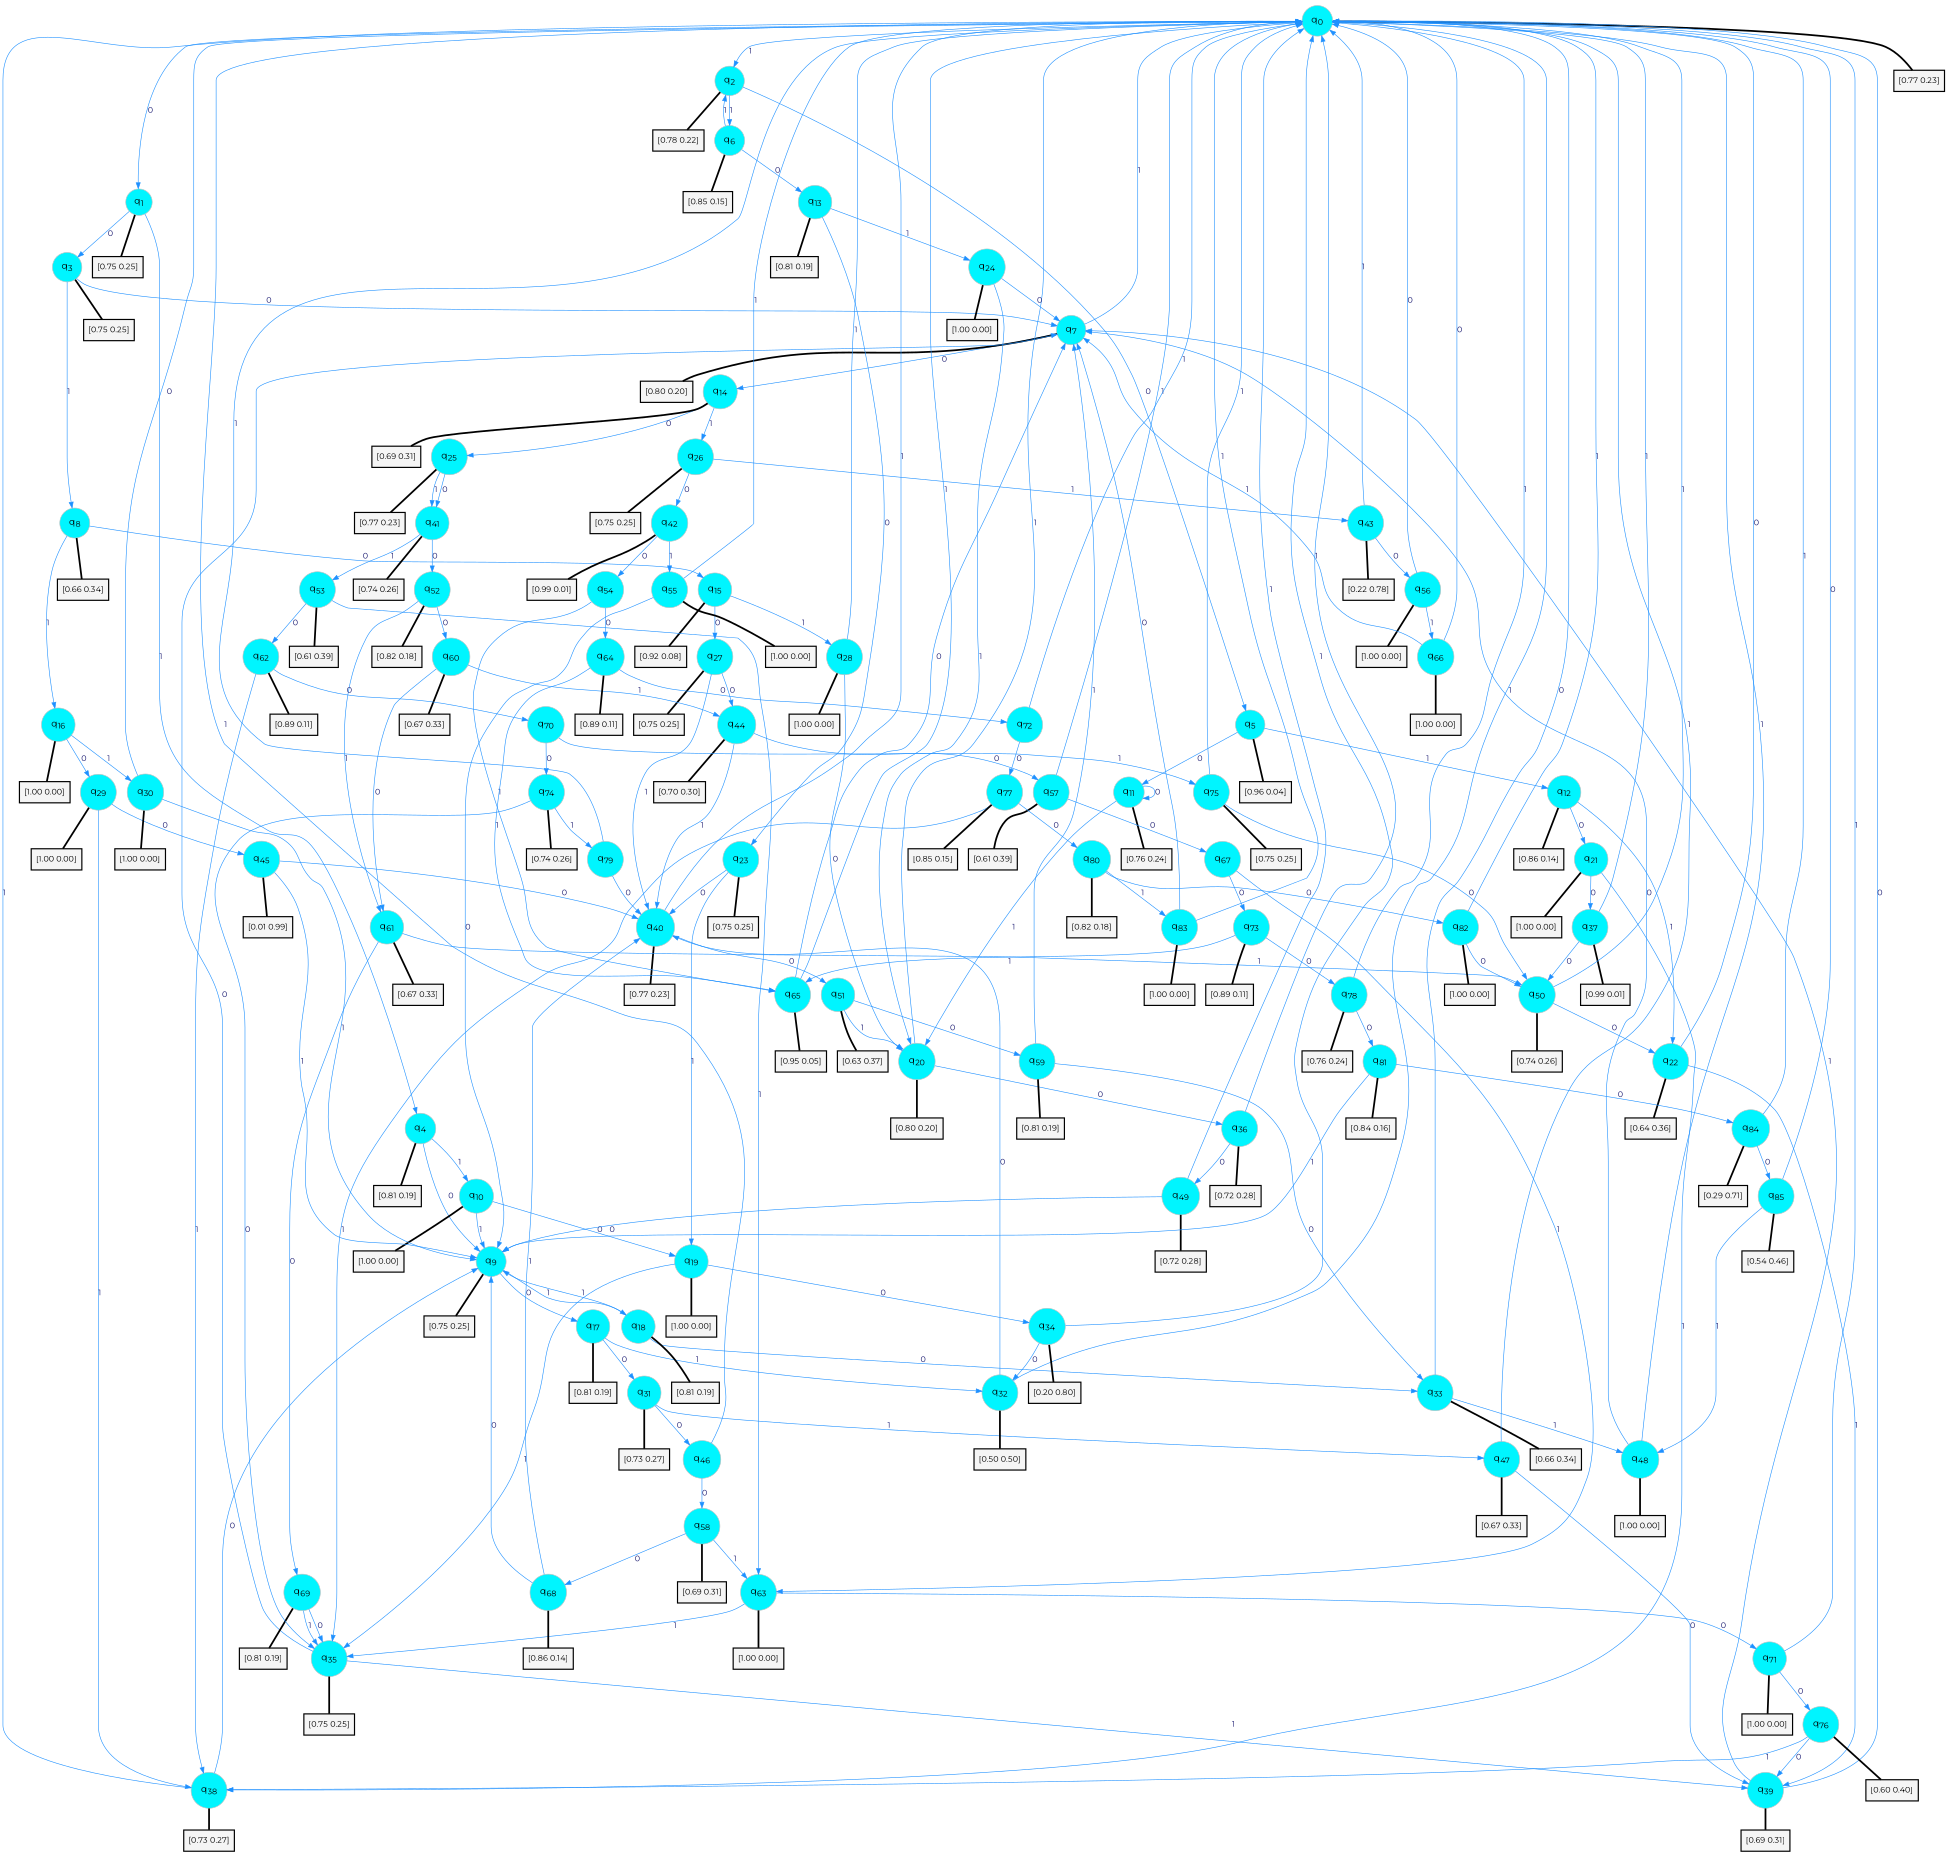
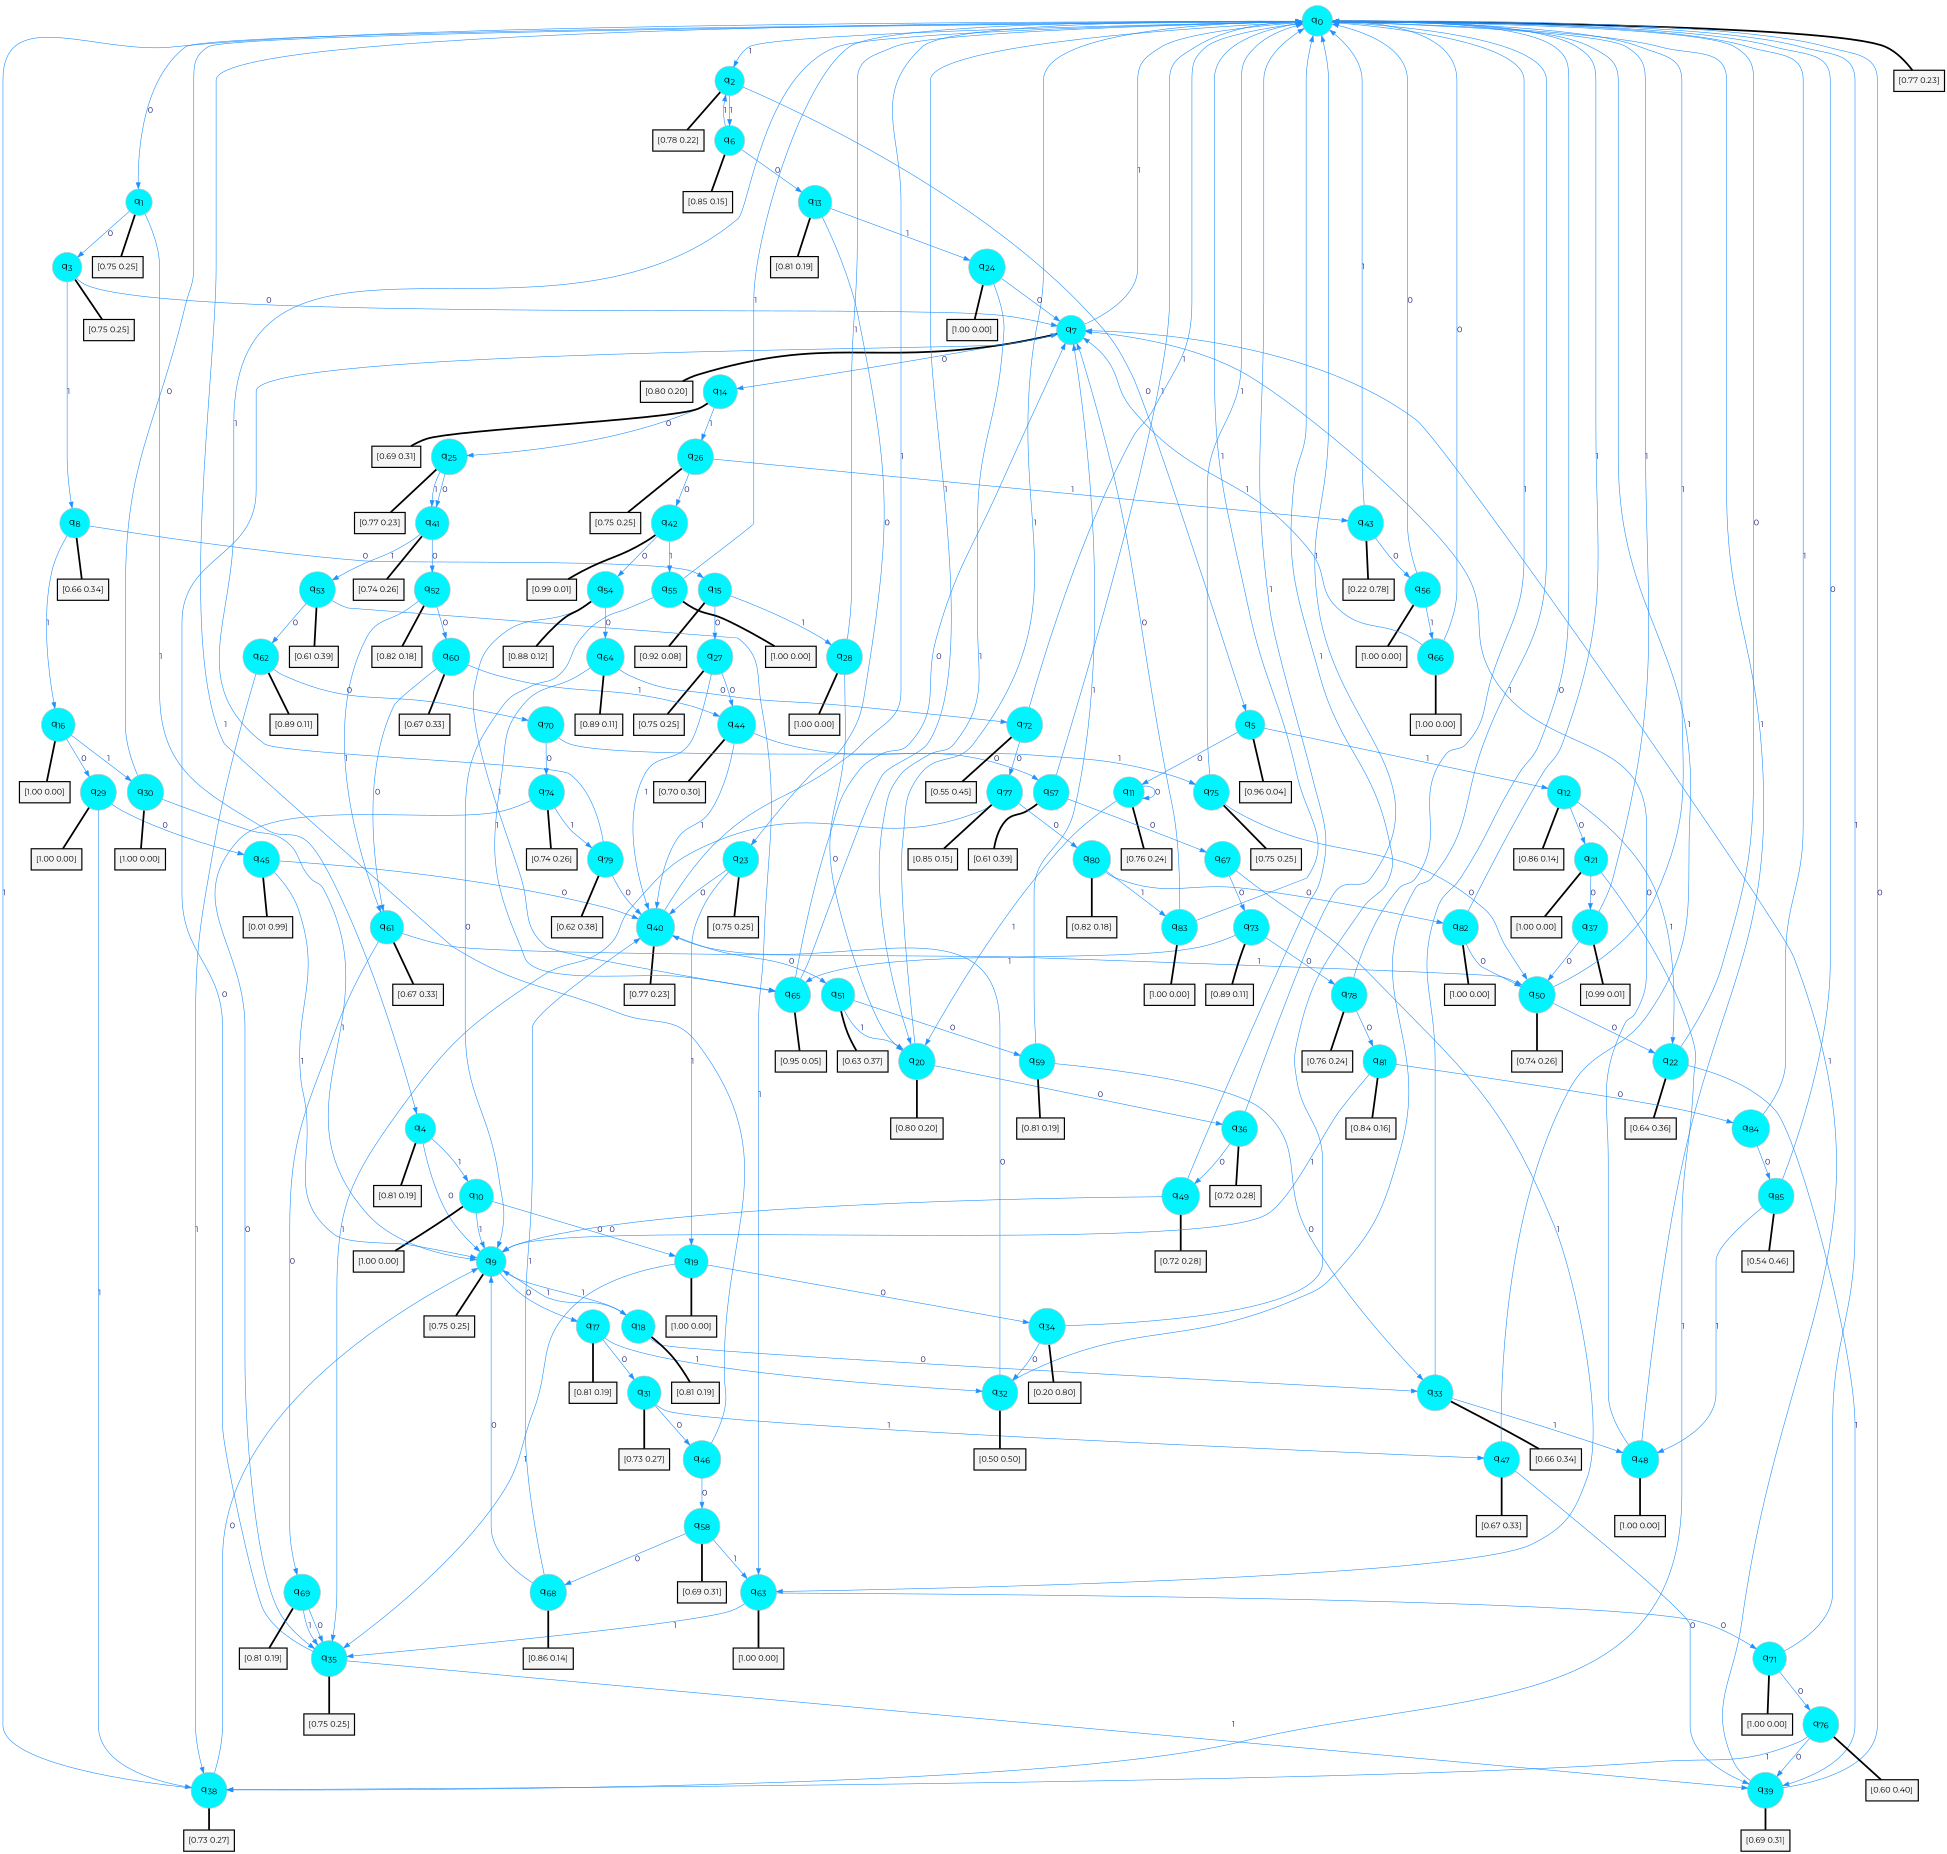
node "[0.88 0.12]": added
node "[0.55 0.45]": added
node "[0.62 0.38]": added
node "[0.29 0.71]": removed
